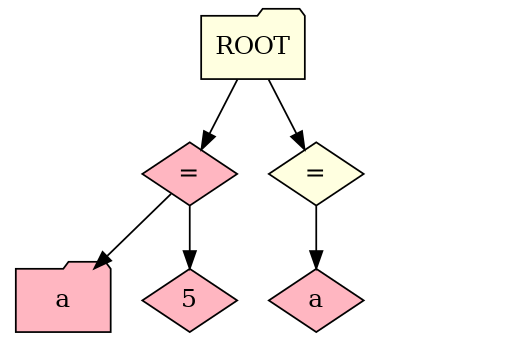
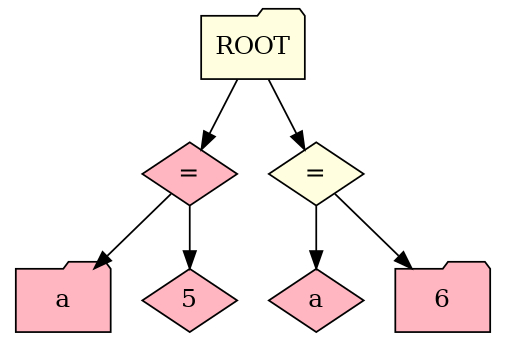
node "6": added
